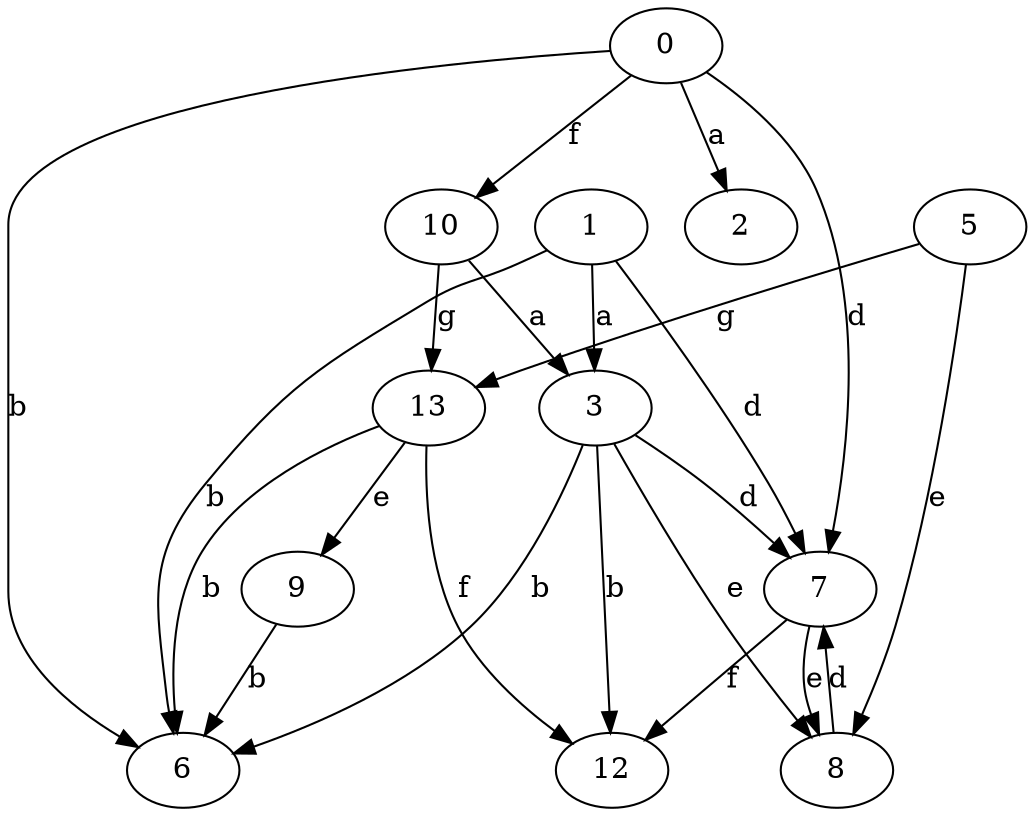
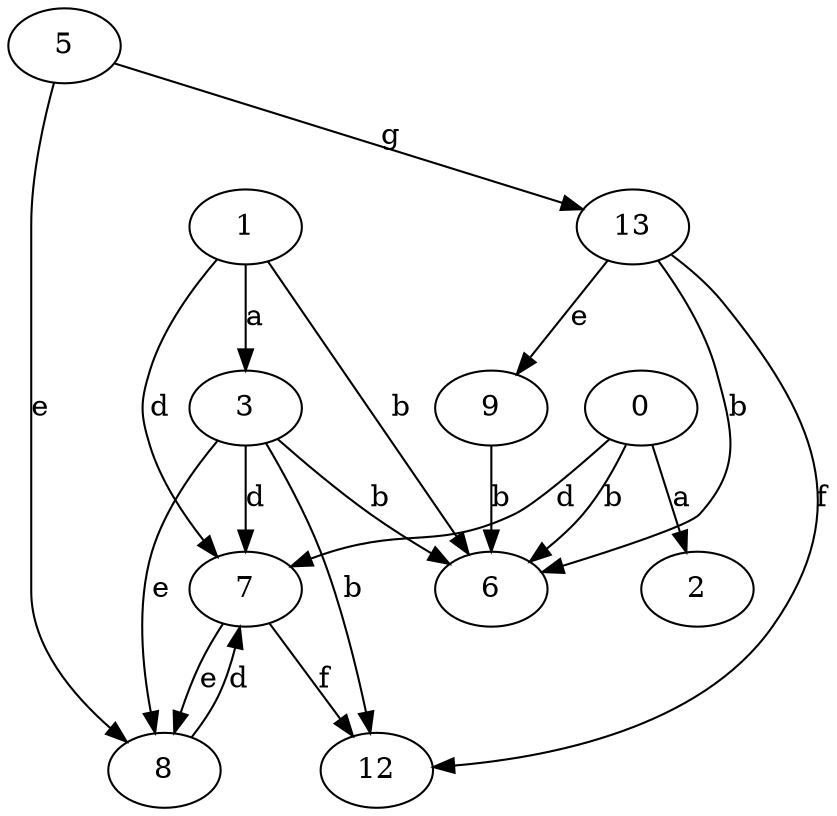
node "10": removed
